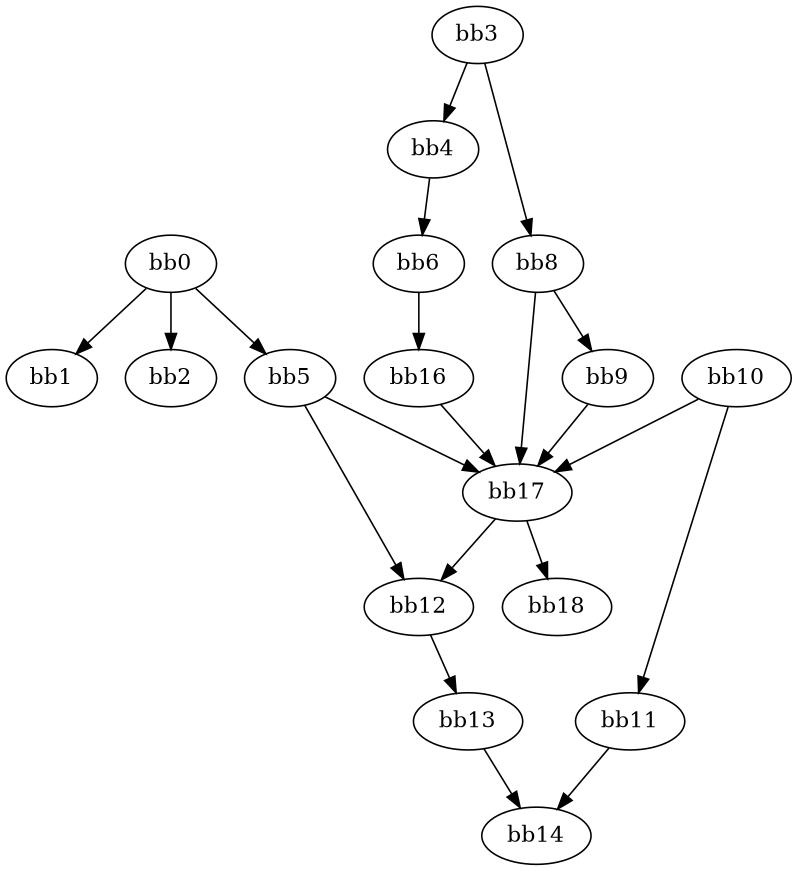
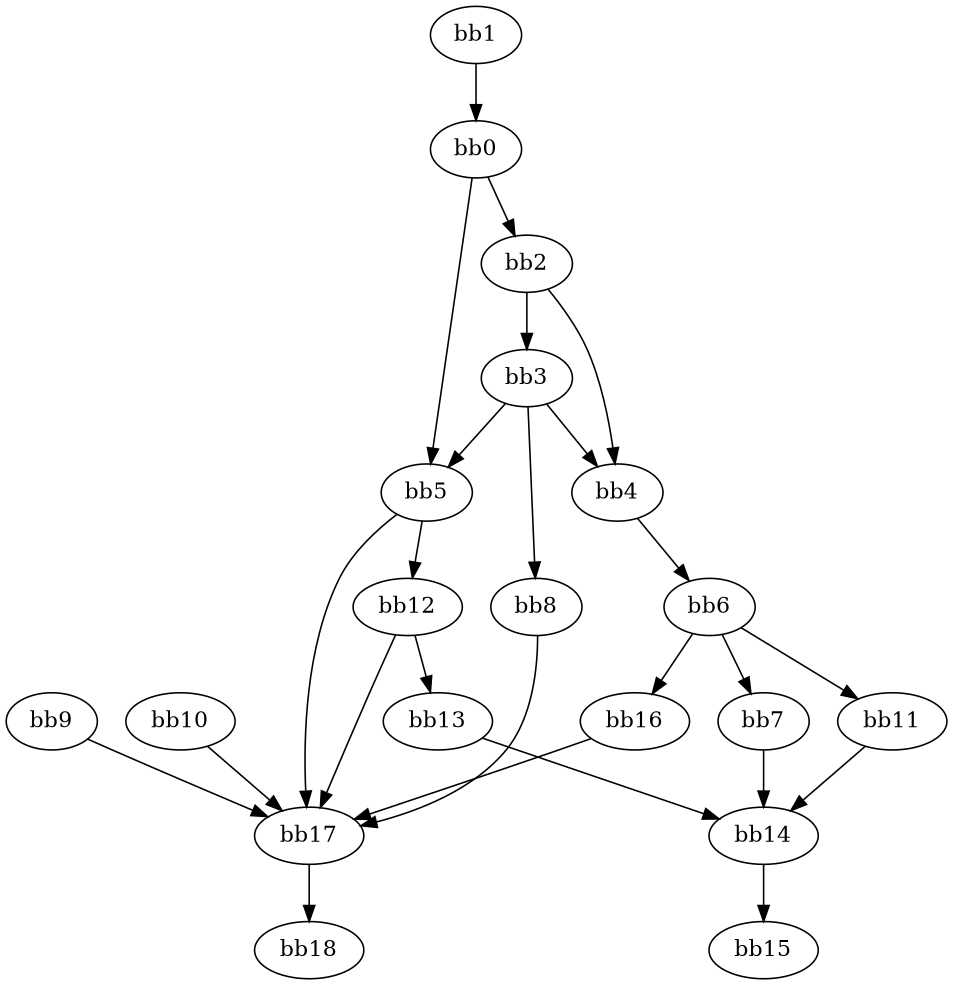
edge "bb2" -> "bb3": added
edge "bb8" -> "bb9": removed
edge "bb0" -> "bb1": reversed
edge "bb2" -> "bb4": added
edge "bb3" -> "bb5": added
edge "bb10" -> "bb11": now "bb6" -> "bb11"
edge "bb17" -> "bb12": reversed
node "bb7": added
node "bb15": added
